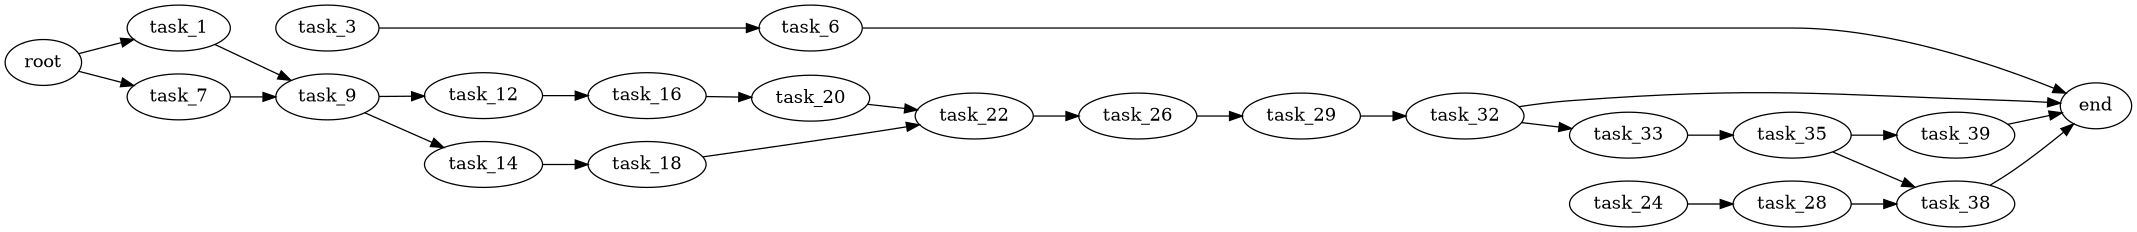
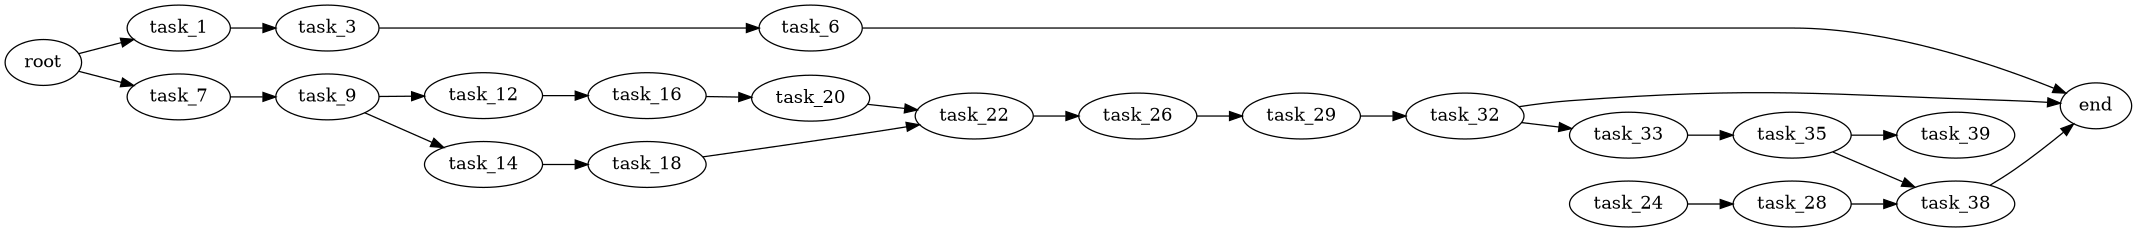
edge "task_1" -> "task_9": now "task_1" -> "task_3"
edge "task_39" -> "end": removed
